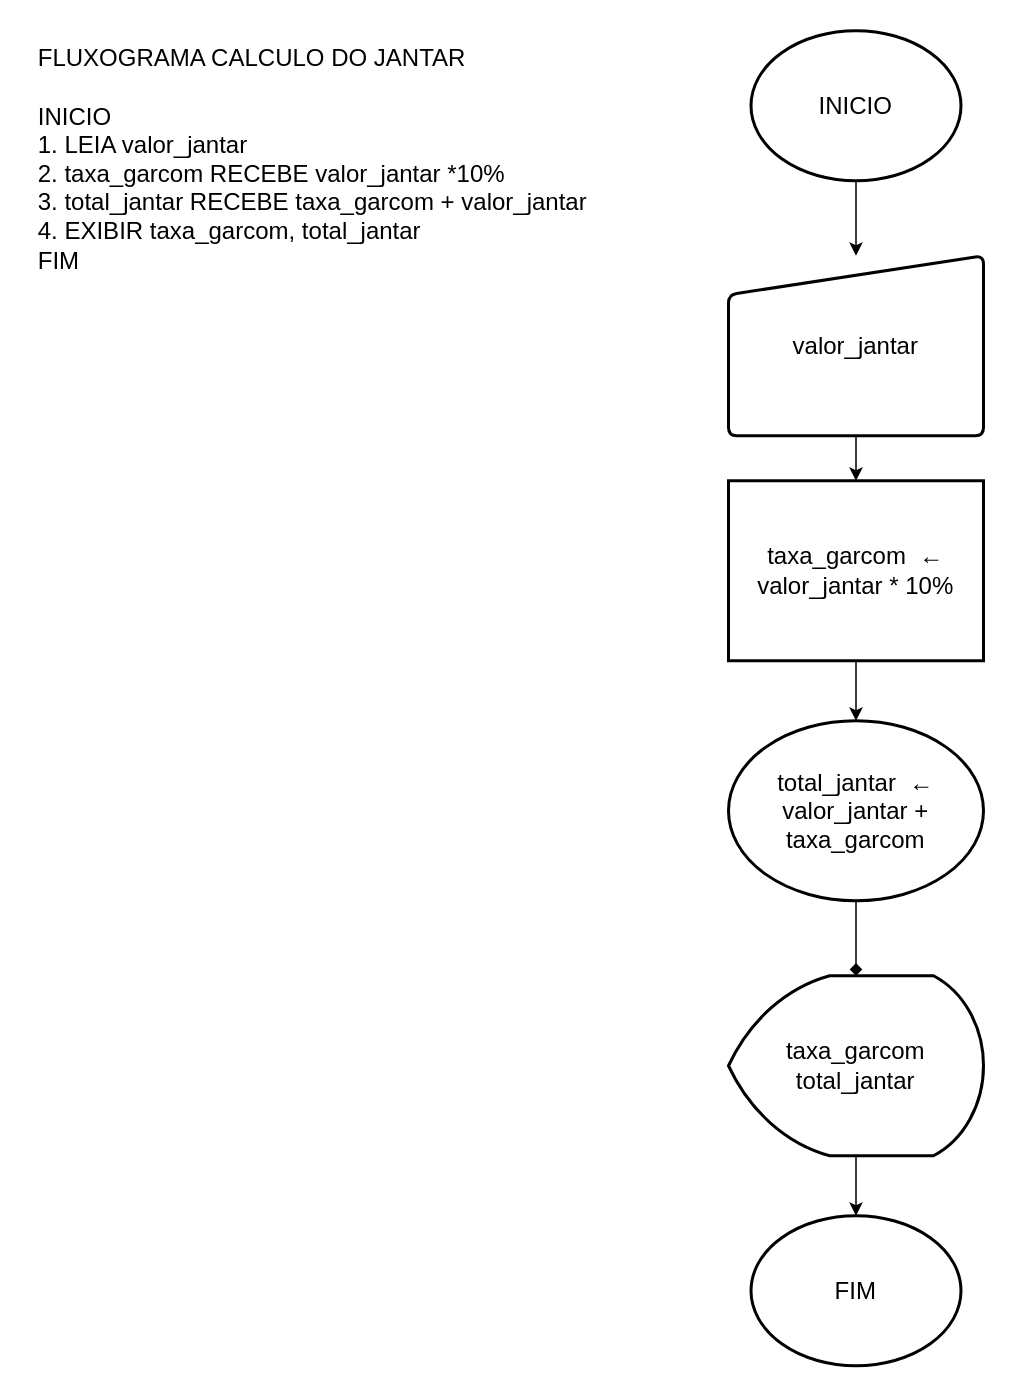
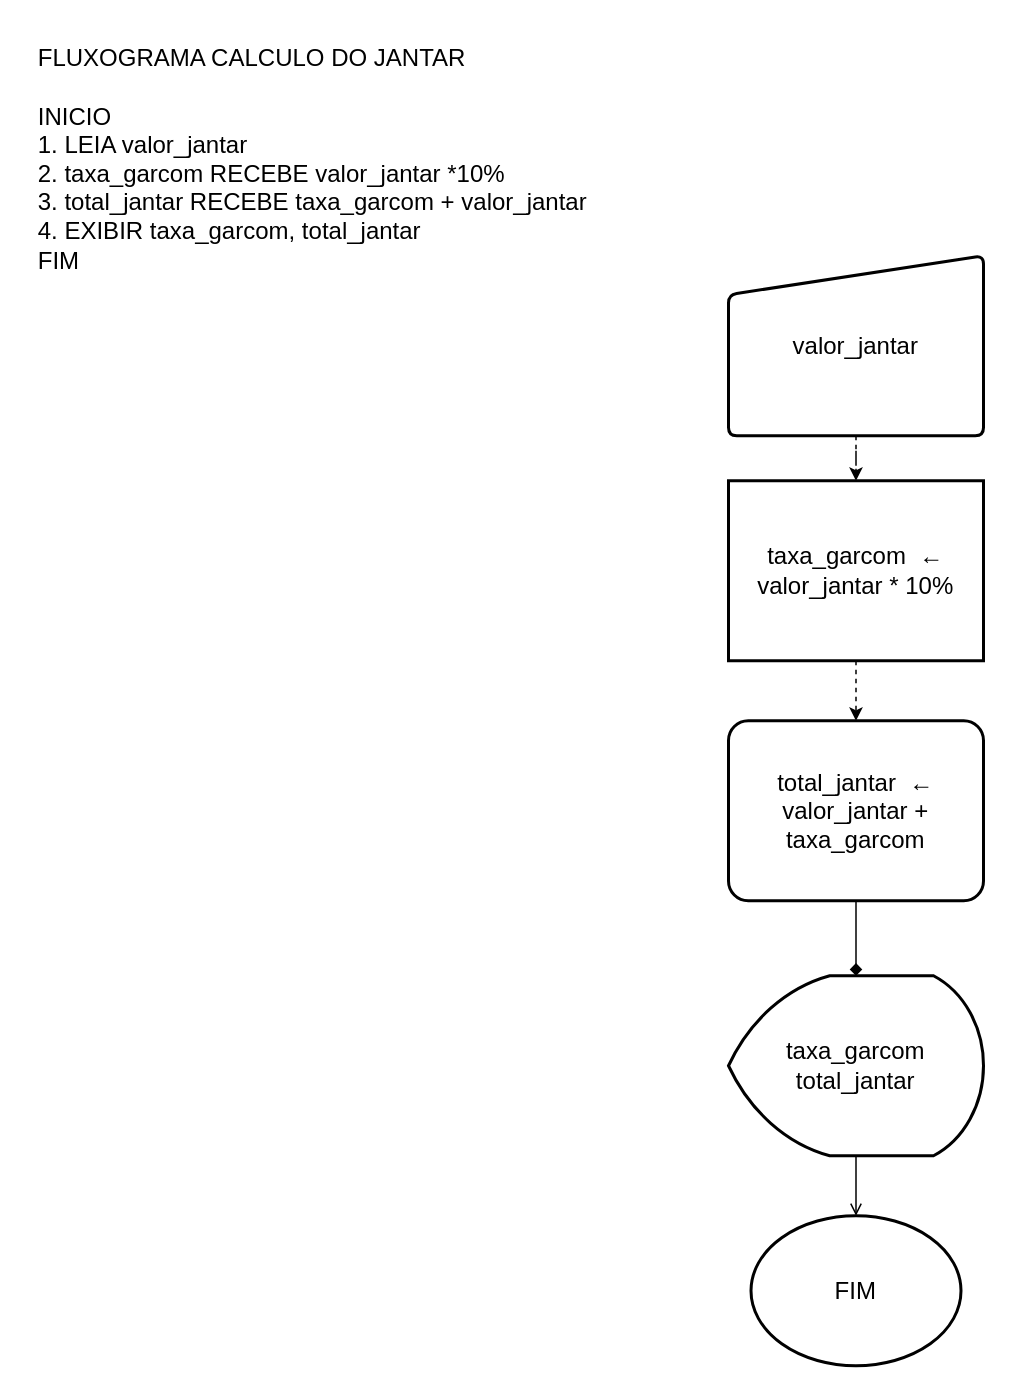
node "INICIO": removed
edge "INICIO" -> "valor_jantar": removed
edge "valor_jantar" -> "taxa_garcom ← valor_jantar * 10%": style solid -> dashed
edge "taxa_garcom ← valor_jantar * 10%" -> "total_jantar ← valor_jantar + taxa_garcom": style solid -> dashed
node "total_jantar ← valor_jantar + taxa_garcom": shape ellipse -> rounded rectangle
edge "taxa_garcom total_jantar" -> "FIM": arrowhead classic -> open
